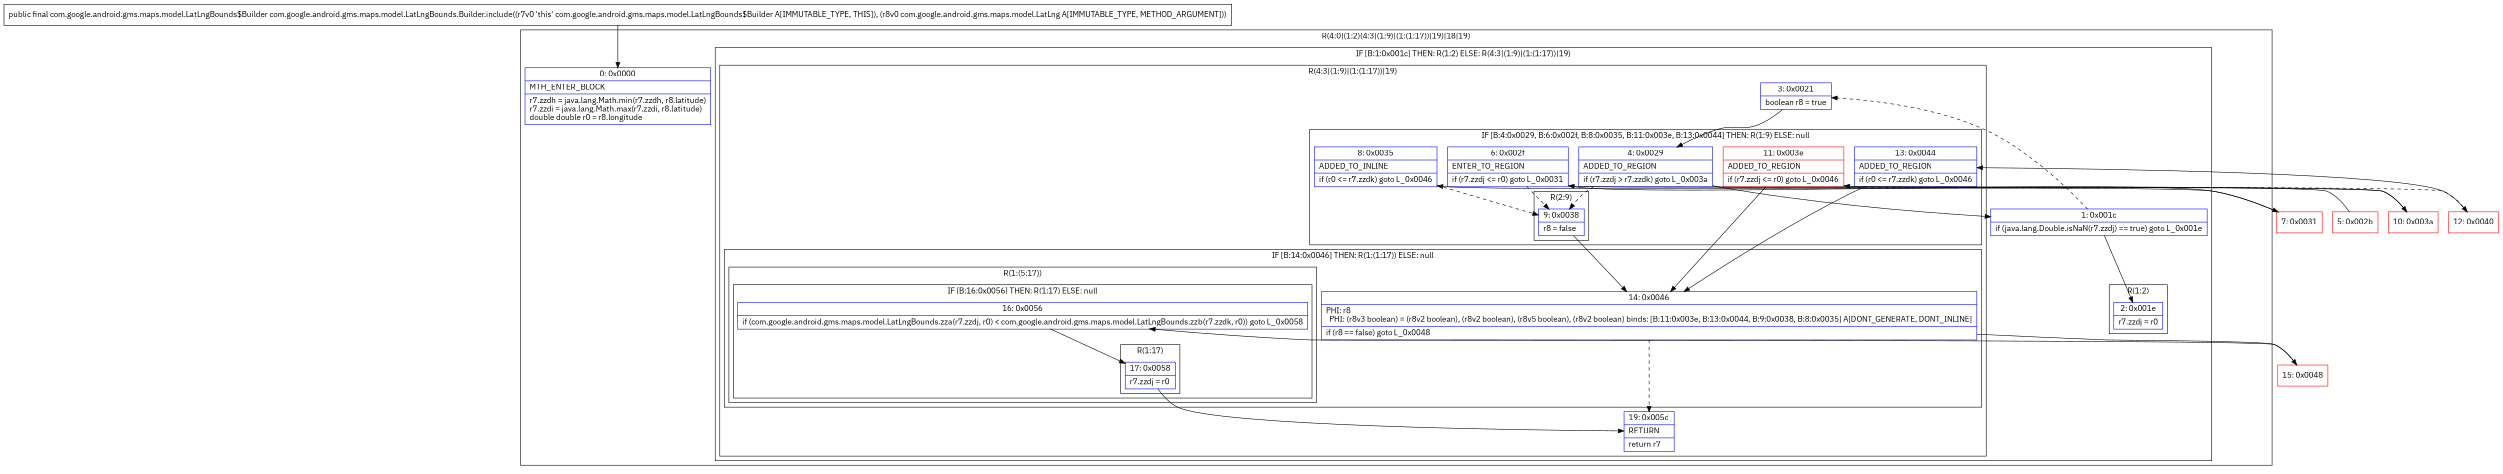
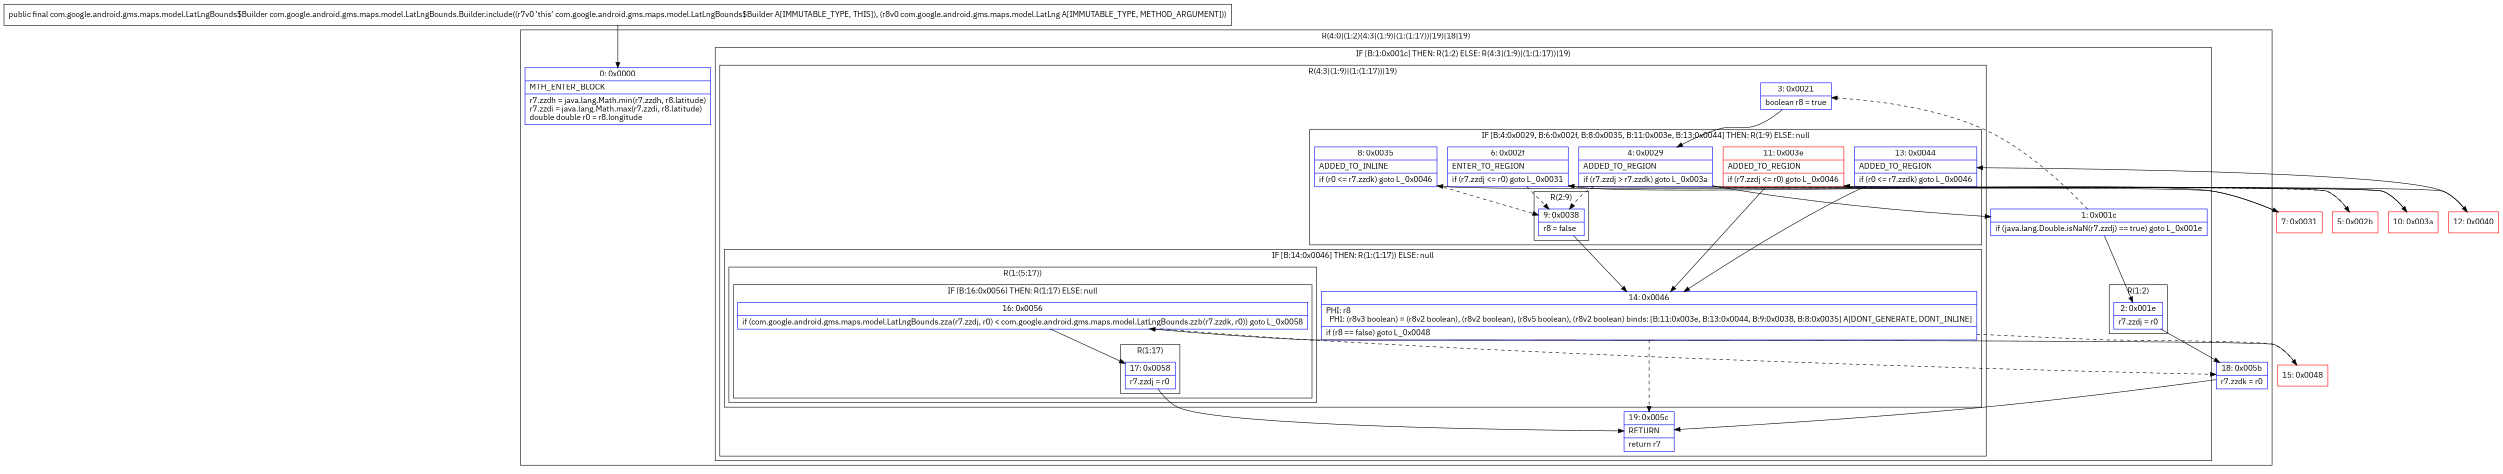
edge "4: 0x0029" -> "5: 0x002b": added
edge "11: 0x003e" -> "12: 0x0040": style dashed -> solid
edge "14: 0x0046" -> "15: 0x0048": style solid -> dashed
node "18: 0x005b": added
